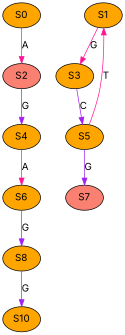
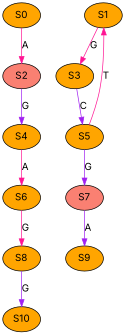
edge "S6" -> "S8": color purple -> deeppink
node "S9": added
